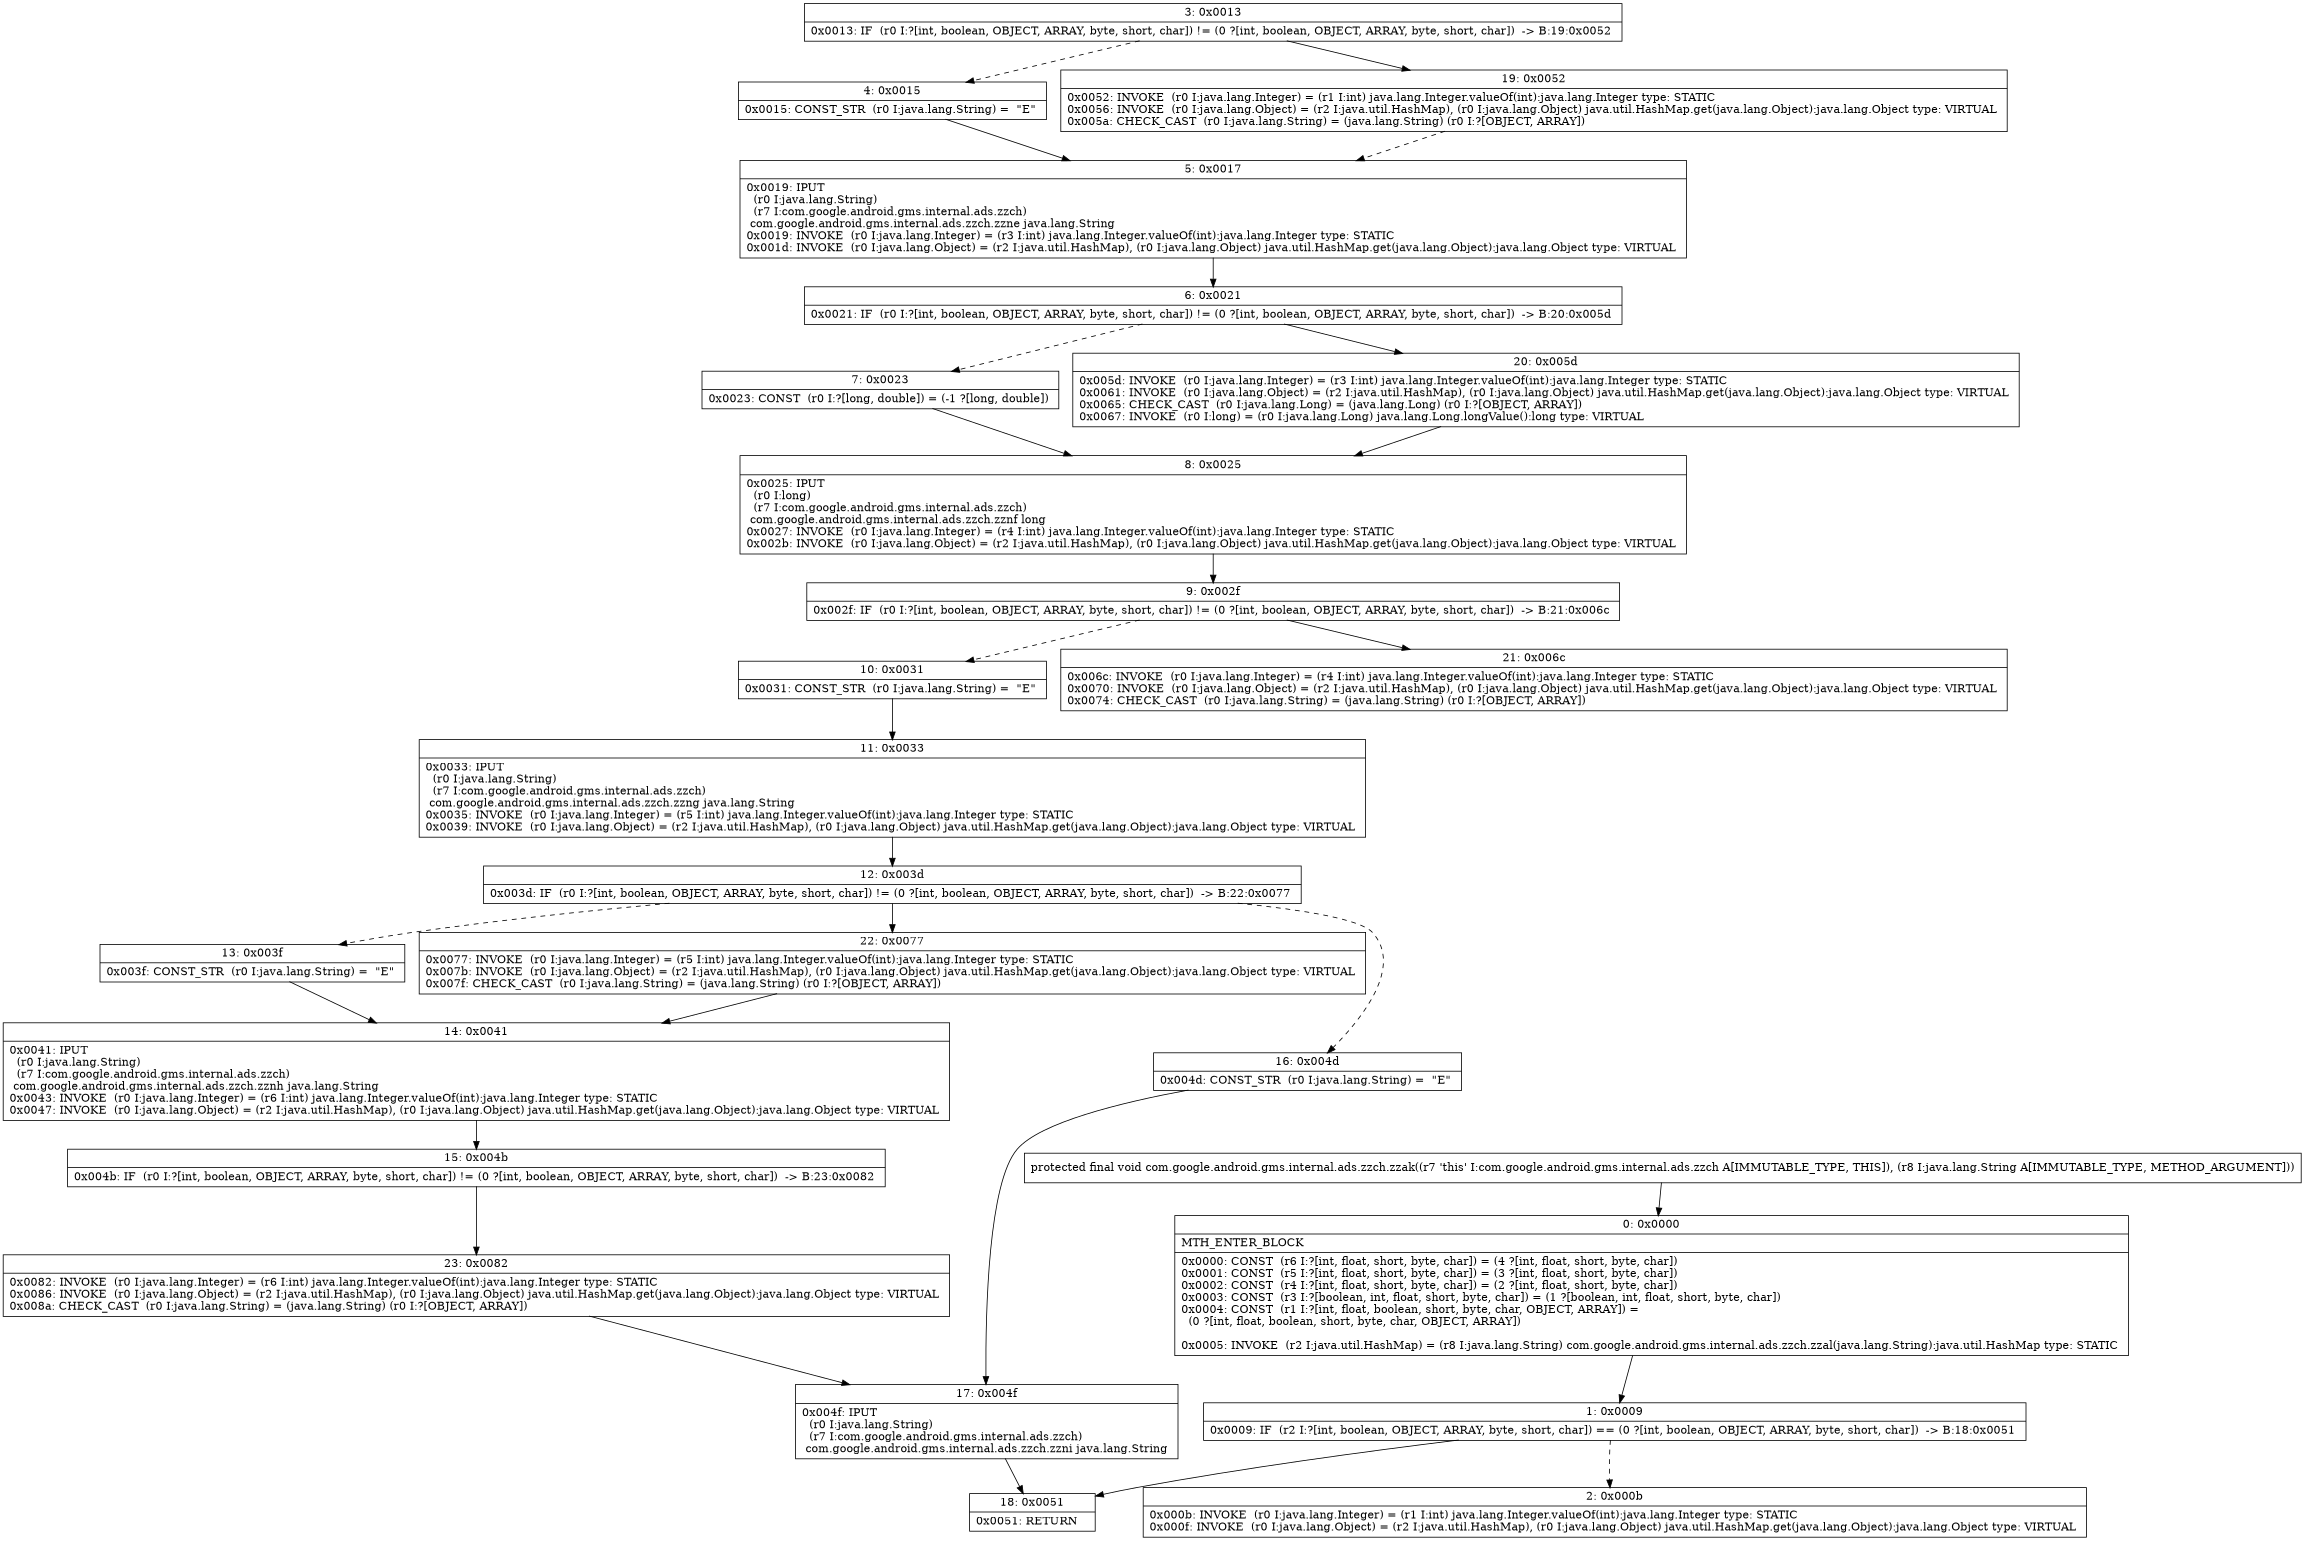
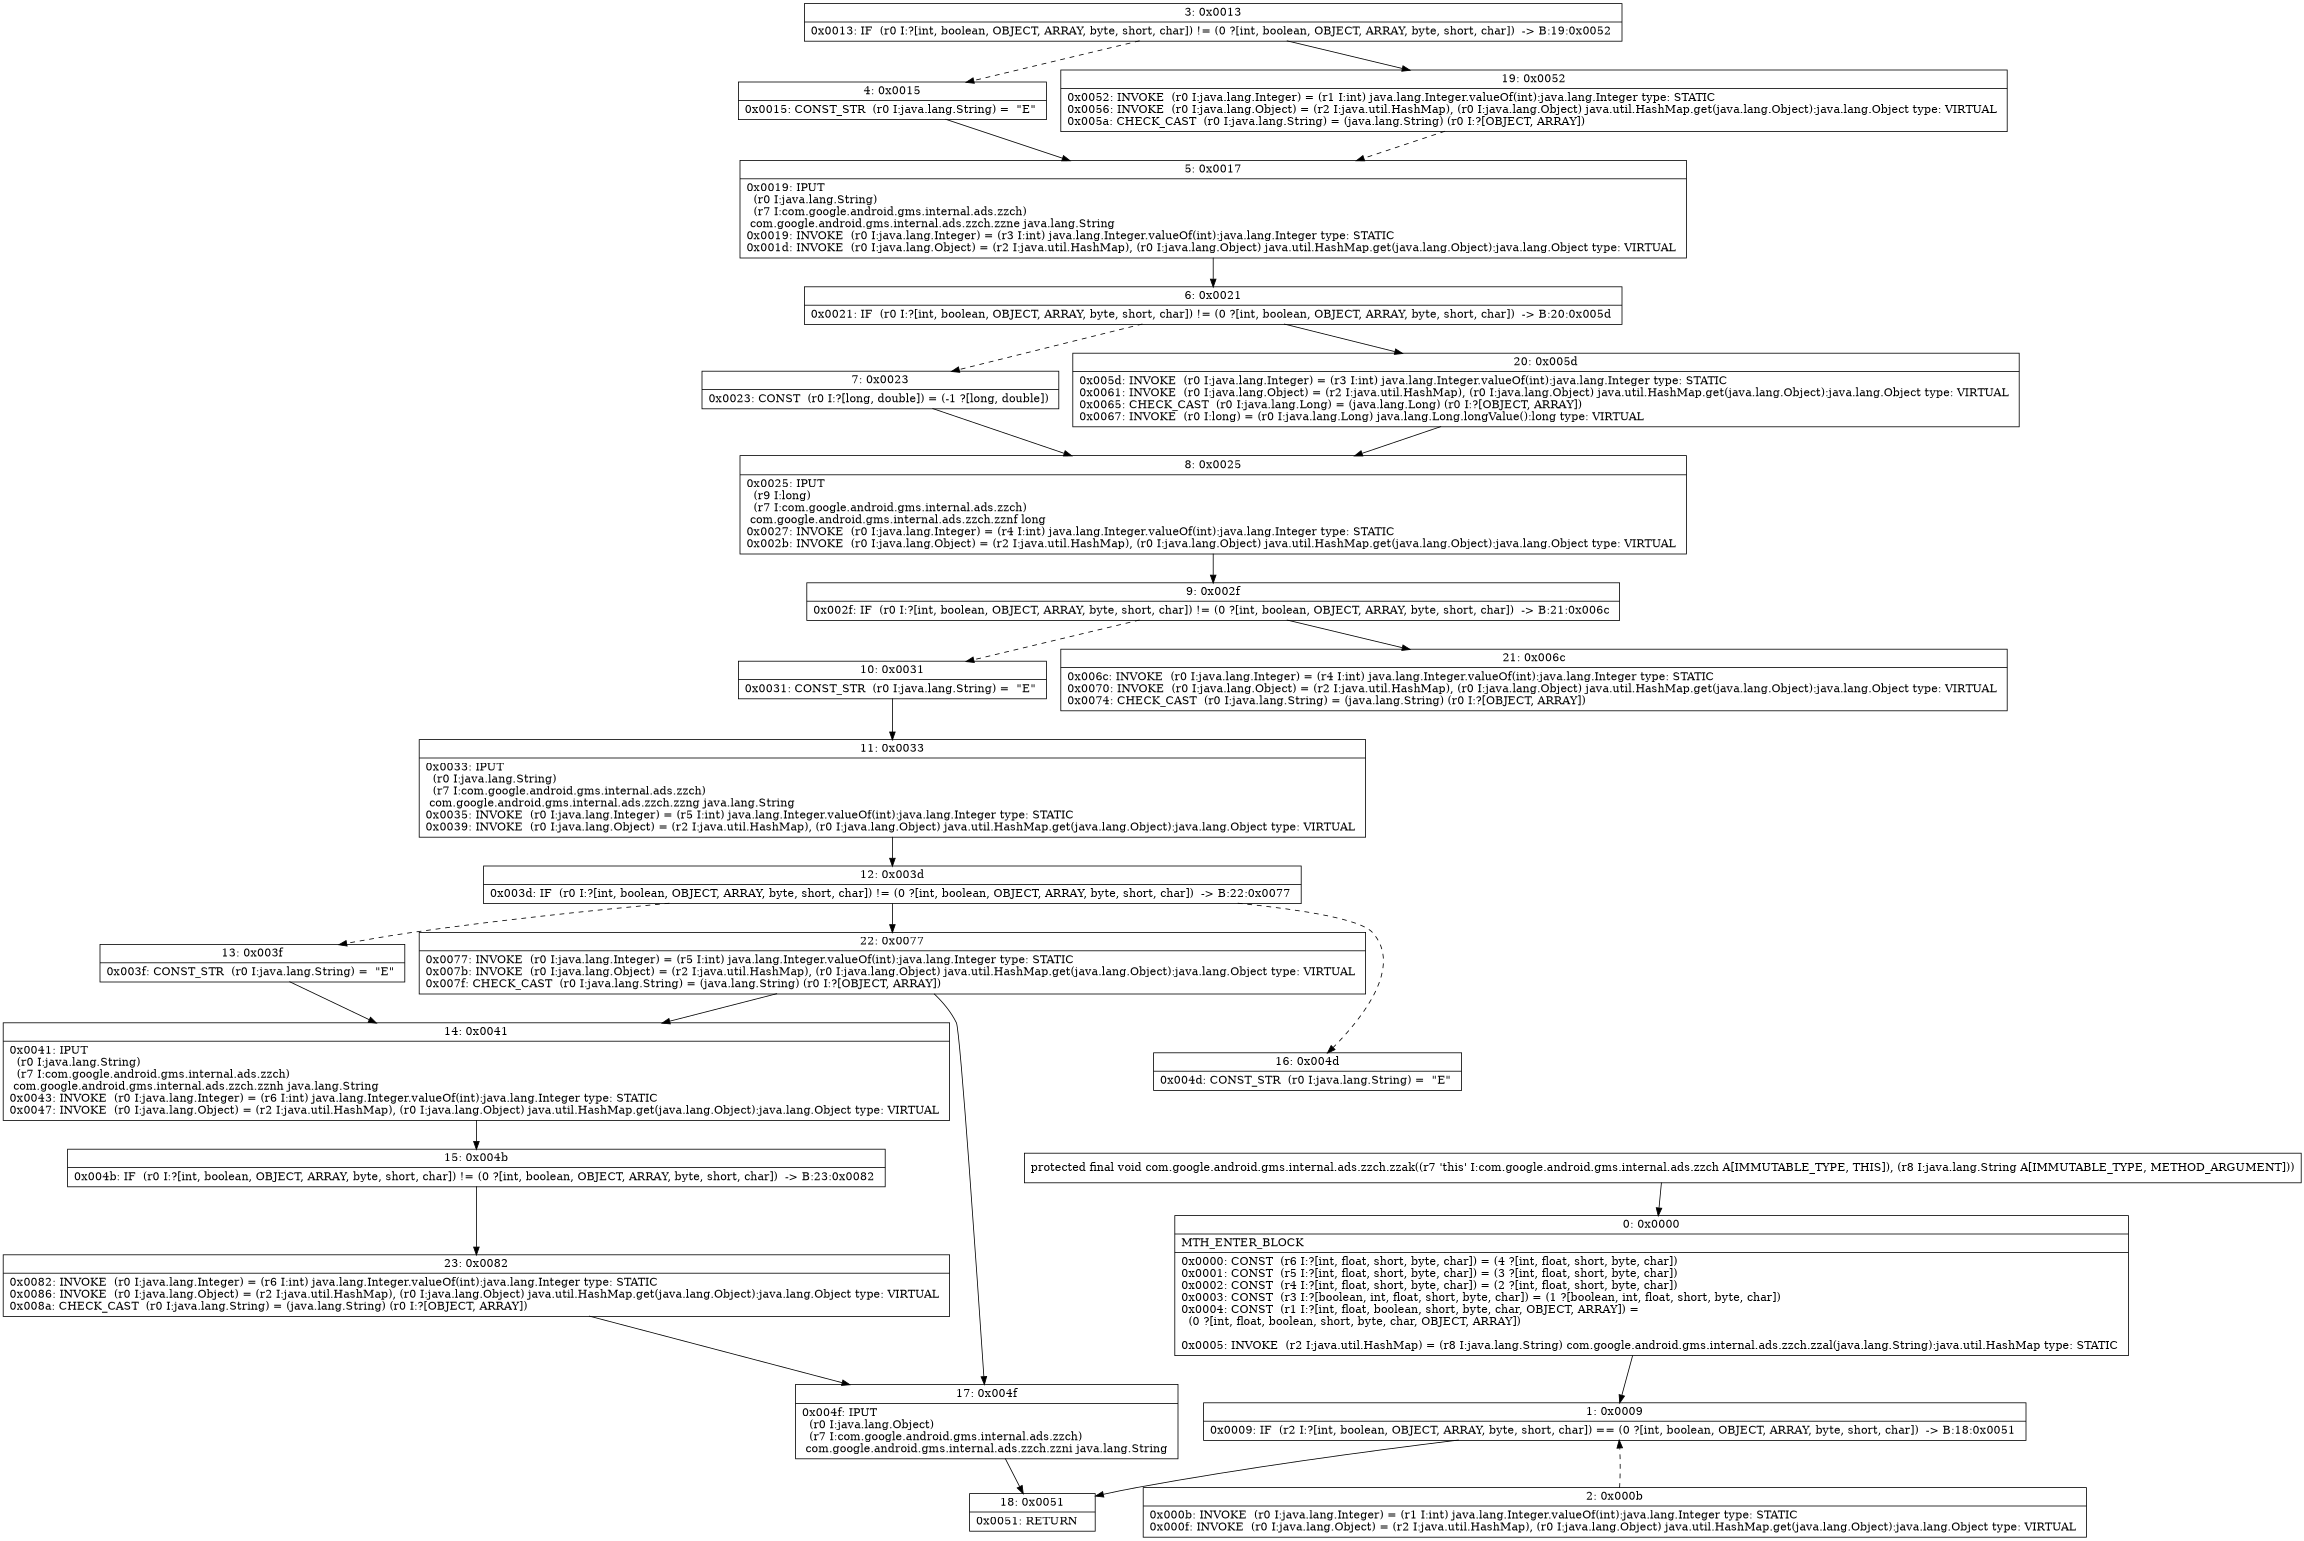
node "8: 0x0025": text "(r0 I:long)" -> "(r9 I:long)"
edge "16: 0x004d" -> "17: 0x004f": now "22: 0x0077" -> "17: 0x004f"
node "17: 0x004f": text "(r0 I:java.lang.String)" -> "(r0 I:java.lang.Object)"
edge "1: 0x0009" -> "2: 0x000b": reversed
